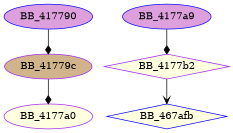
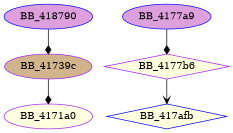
node "BB_417790": label "BB_417790" -> "BB_418790"
node "BB_41779c": label "BB_41779c" -> "BB_41739c"
node "BB_4177b2": label "BB_4177b2" -> "BB_4177b6"
node "BB_4177a0": label "BB_4177a0" -> "BB_4171a0"
node "BB_467afb": label "BB_467afb" -> "BB_417afb"
